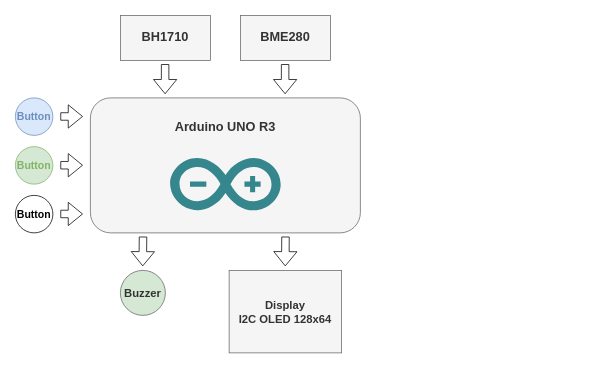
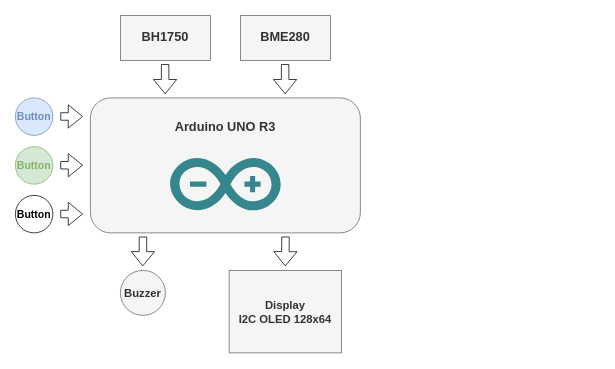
node "BH1710": label "BH1710" -> "BH1750"
node "Buzzer": fillcolor #d5e8d4 -> #f5f5f5
